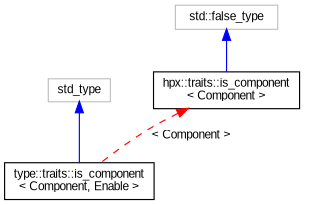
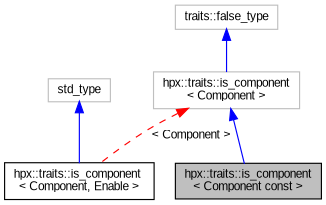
node "std::false_type": label "std::false_type" -> "traits::false_type"
node "hpx::traits::is_component < Component >": color black -> grey75
node "type::traits::is_component < Component, Enable >": label "type::traits::is_component < Component, Enable >" -> "hpx::traits::is_component < Component, Enable >"
node "hpx::traits::is_component < Component const >": added
